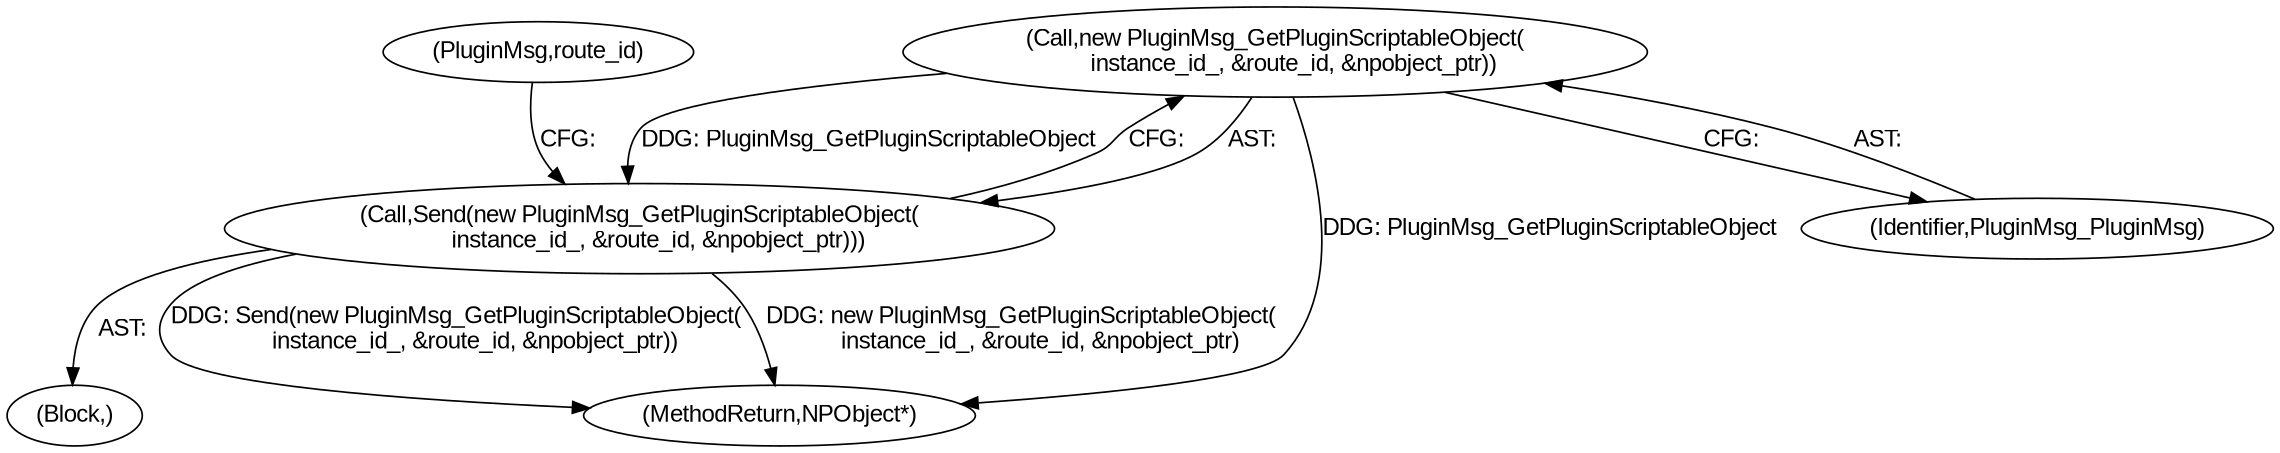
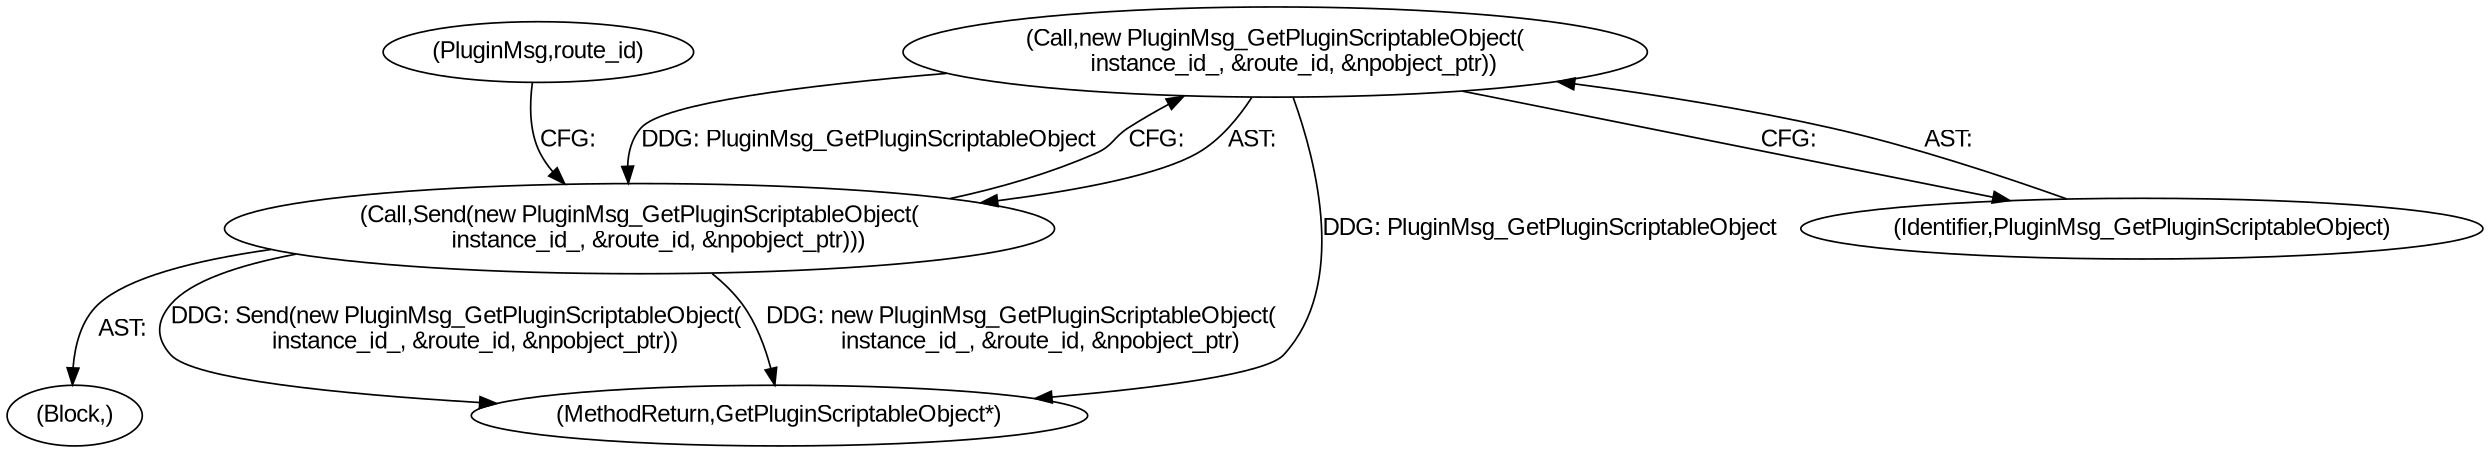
node "(Identifier,PluginMsg_PluginMsg)": label "(Identifier,PluginMsg_PluginMsg)" -> "(Identifier,PluginMsg_GetPluginScriptableObject)"
node "(MethodReturn,NPObject*)": label "(MethodReturn,NPObject*)" -> "(MethodReturn,GetPluginScriptableObject*)"
